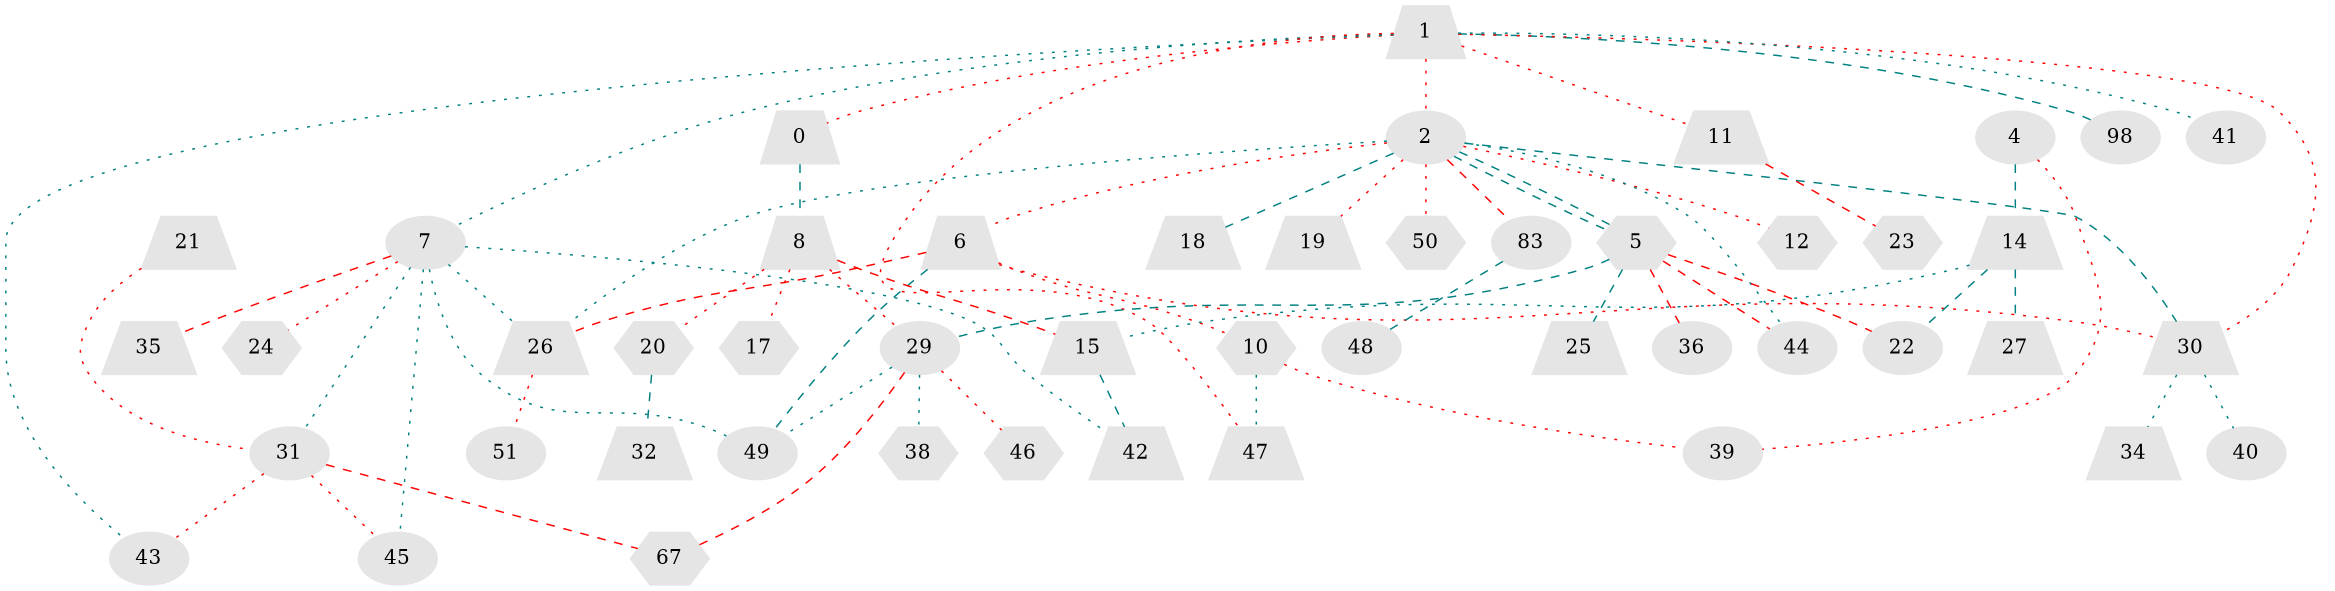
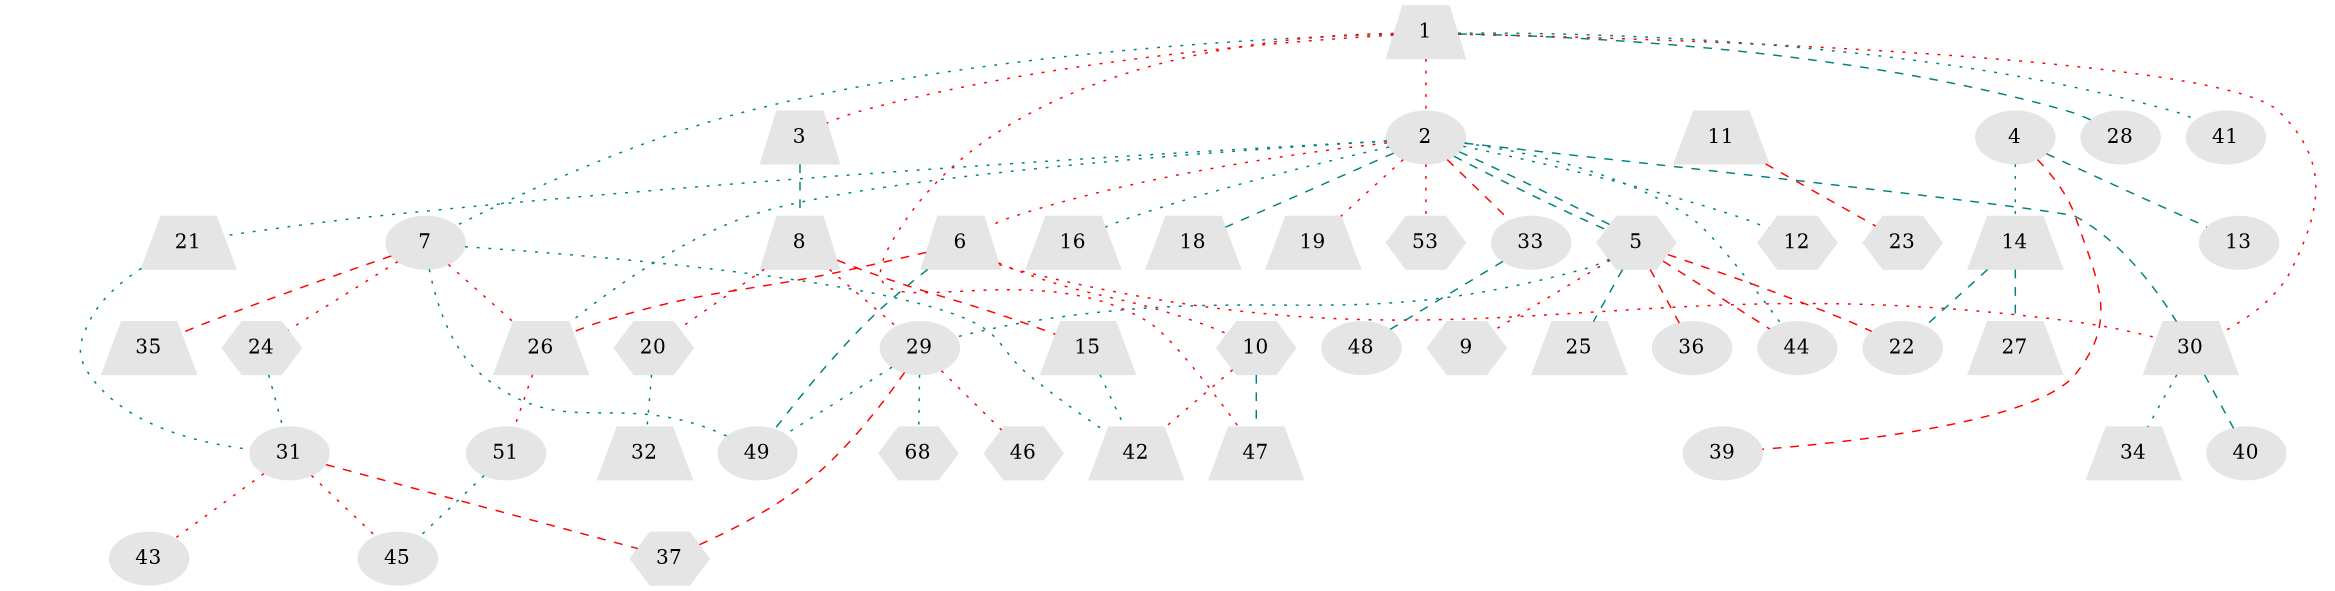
edge "1" -- "11": removed
edge "1" -- "43": removed
node "0": label "0" -> "3"
node "98": label "98" -> "28"
edge "2" -- "21": added
edge "4" -- "14": style dashed -> dotted
edge "2" -- "12": color red -> teal
node "16": added
node "50": label "50" -> "53"
node "83": label "83" -> "33"
node "13": added
edge "7" -- "26": color teal -> red
edge "5" -- "29": style dashed -> dotted
edge "14" -- "15": removed
edge "7" -- "31": now "24" -- "31"
node "17": removed
node "9": added
edge "21" -- "31": color red -> teal
edge "4" -- "39": style dotted -> dashed
edge "7" -- "45": now "51" -- "45"
edge "20" -- "32": style dashed -> dotted
edge "15" -- "42": style dashed -> dotted
edge "10" -- "47": style dotted -> dashed
edge "30" -- "40": style dotted -> dashed
edge "10" -- "39": now "10" -- "42"
node "38": label "38" -> "68"
node "67": label "67" -> "37"
